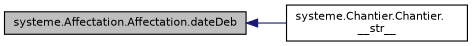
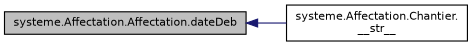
node "systeme.Chantier.Chantier. __str__": label "systeme.Chantier.Chantier. __str__" -> "systeme.Affectation.Chantier. __str__"
